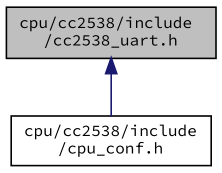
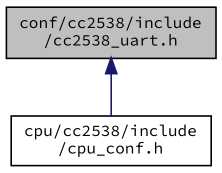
node "cpu/cc2538/include /cc2538_uart.h": label "cpu/cc2538/include /cc2538_uart.h" -> "conf/cc2538/include /cc2538_uart.h"
